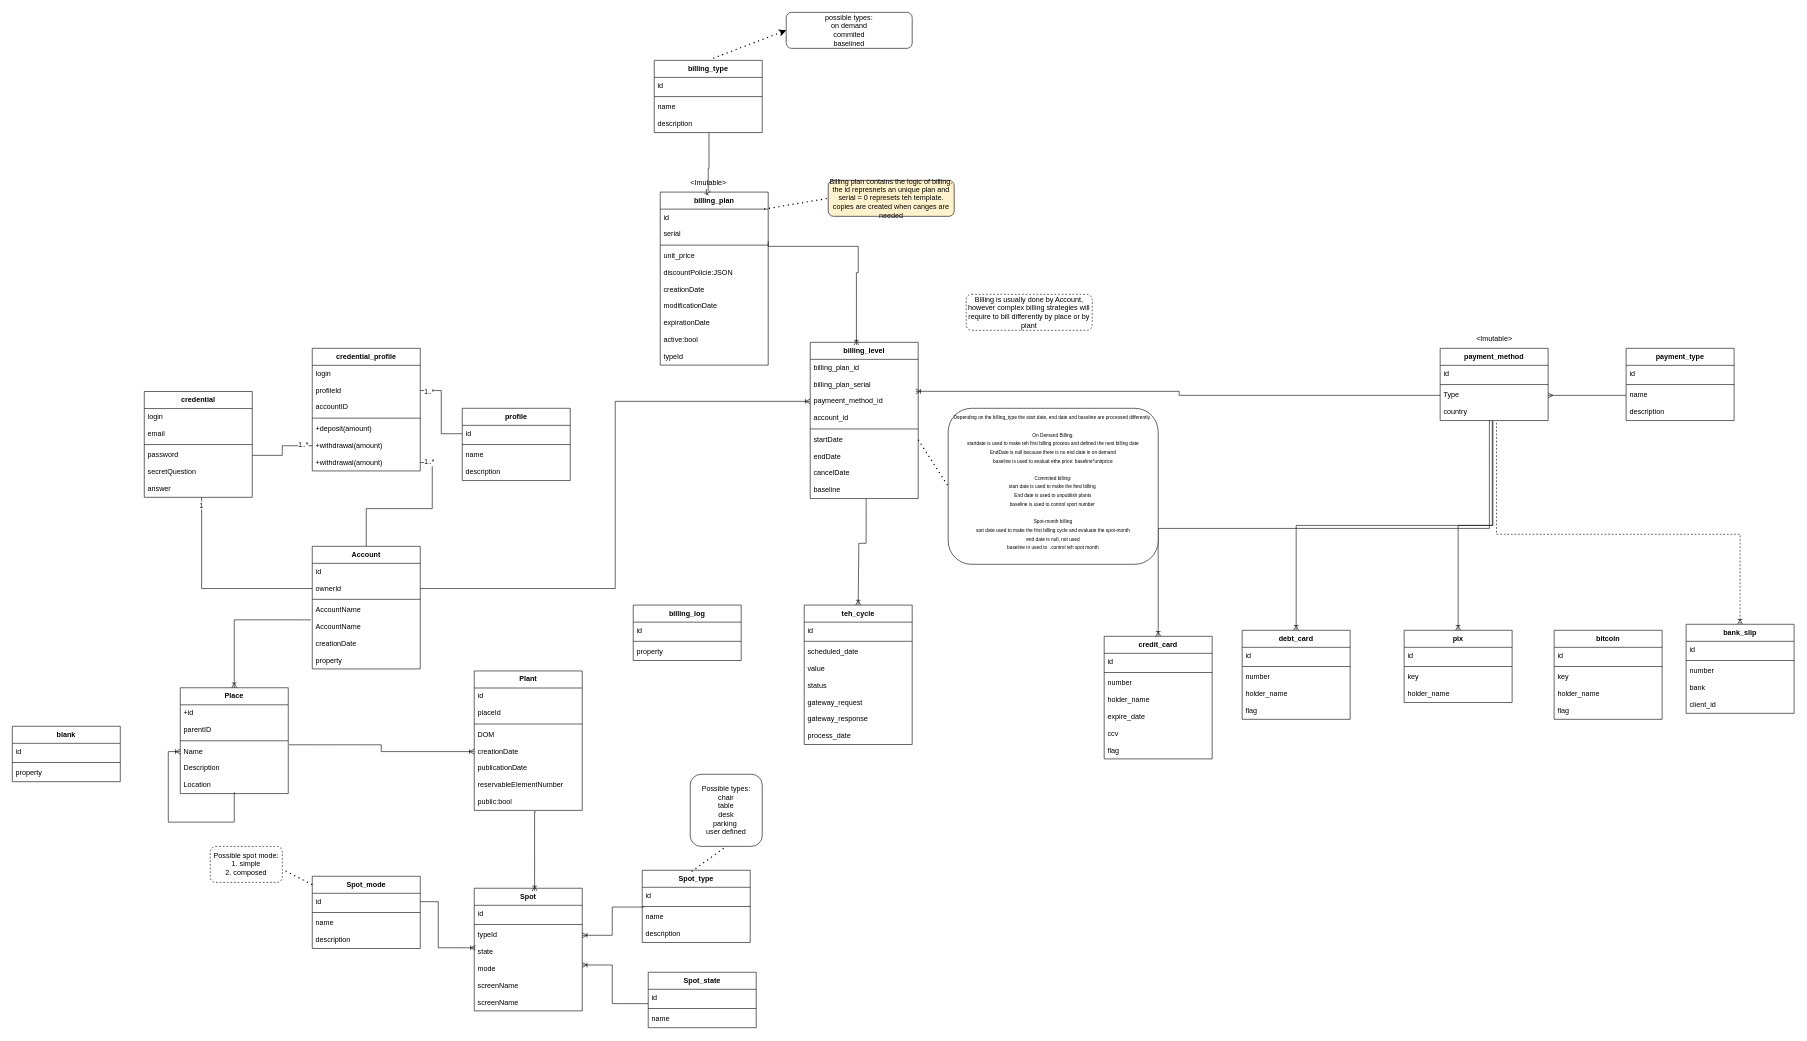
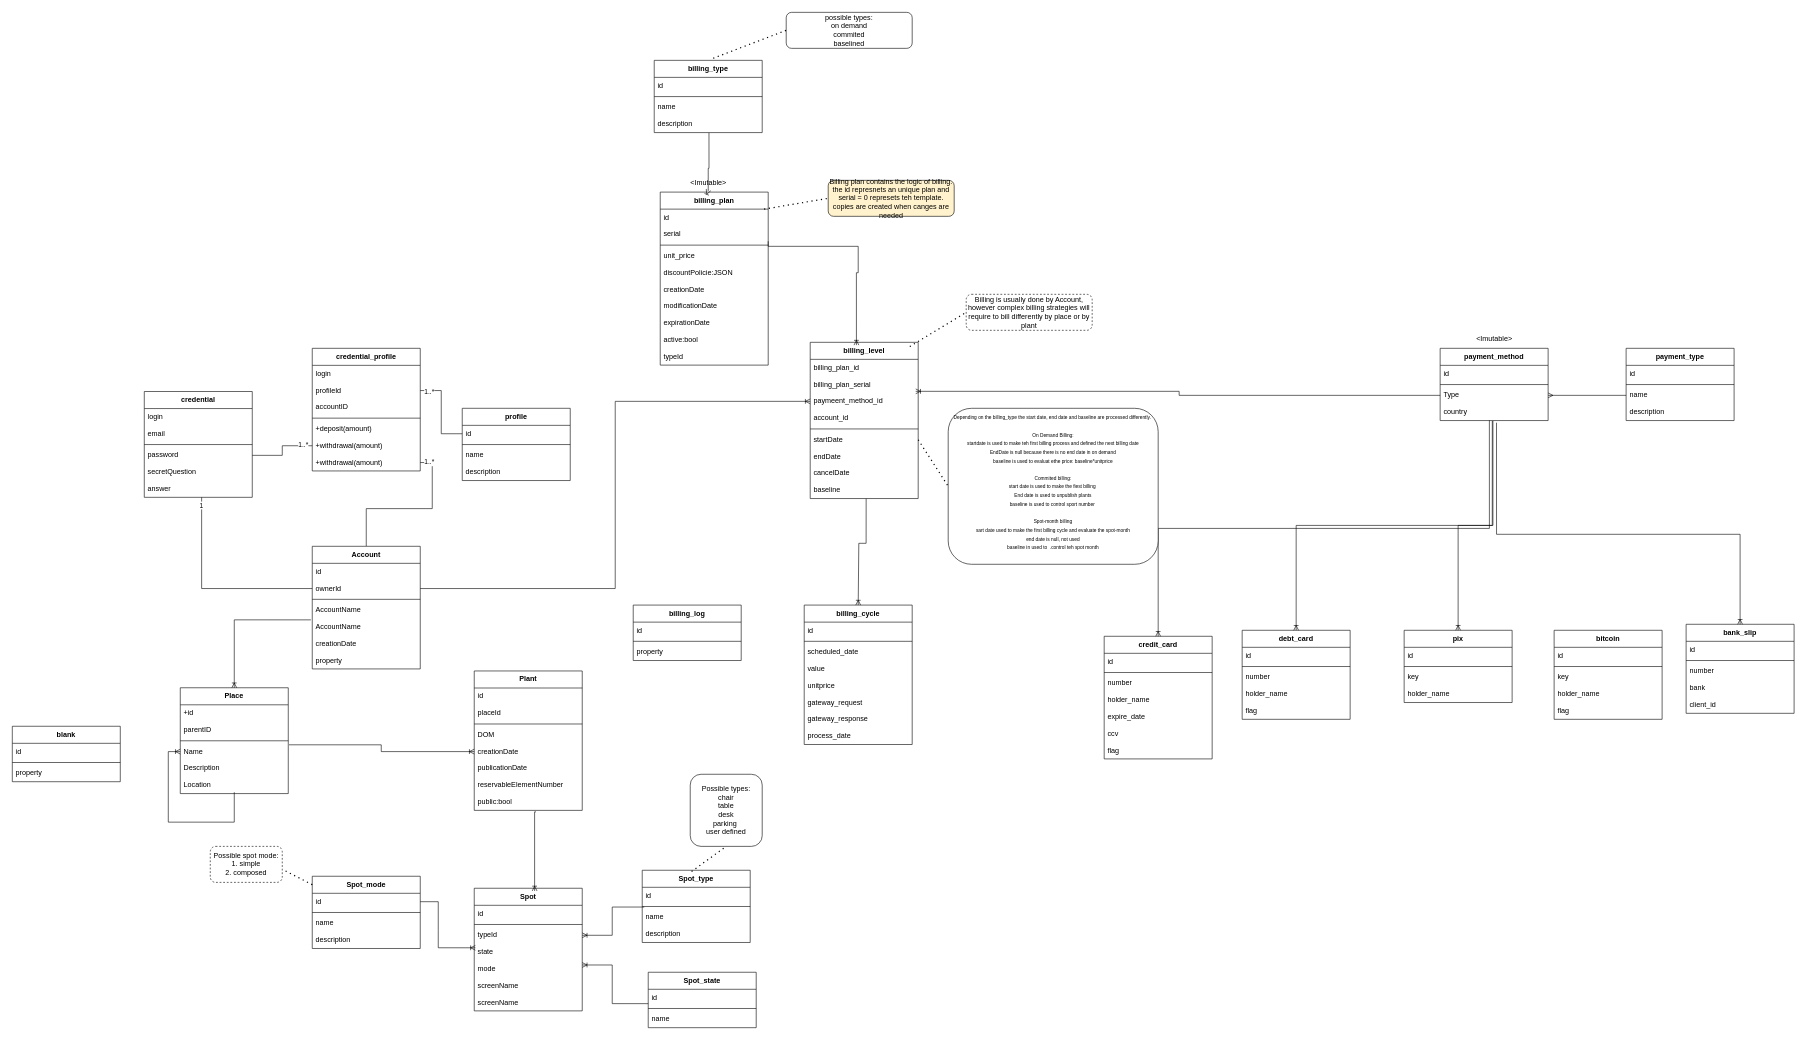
edge "billing_type" -> "possible types: on demand commited baselined": arrowhead classic -> none
edge "Billing is usually done by Account, however complex billing strategies will require to bill differently by place or by plant" -- "billing_level": added
edge "country" -> "bank_slip": style dashed -> solid
node "teh_cycle": label "teh_cycle" -> "billing_cycle"
node "status": label "status" -> "unitprice"
